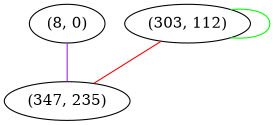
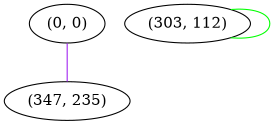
node "(8, 0)": label "(8, 0)" -> "(0, 0)"
edge "(303, 112)" -- "(347, 235)": removed
